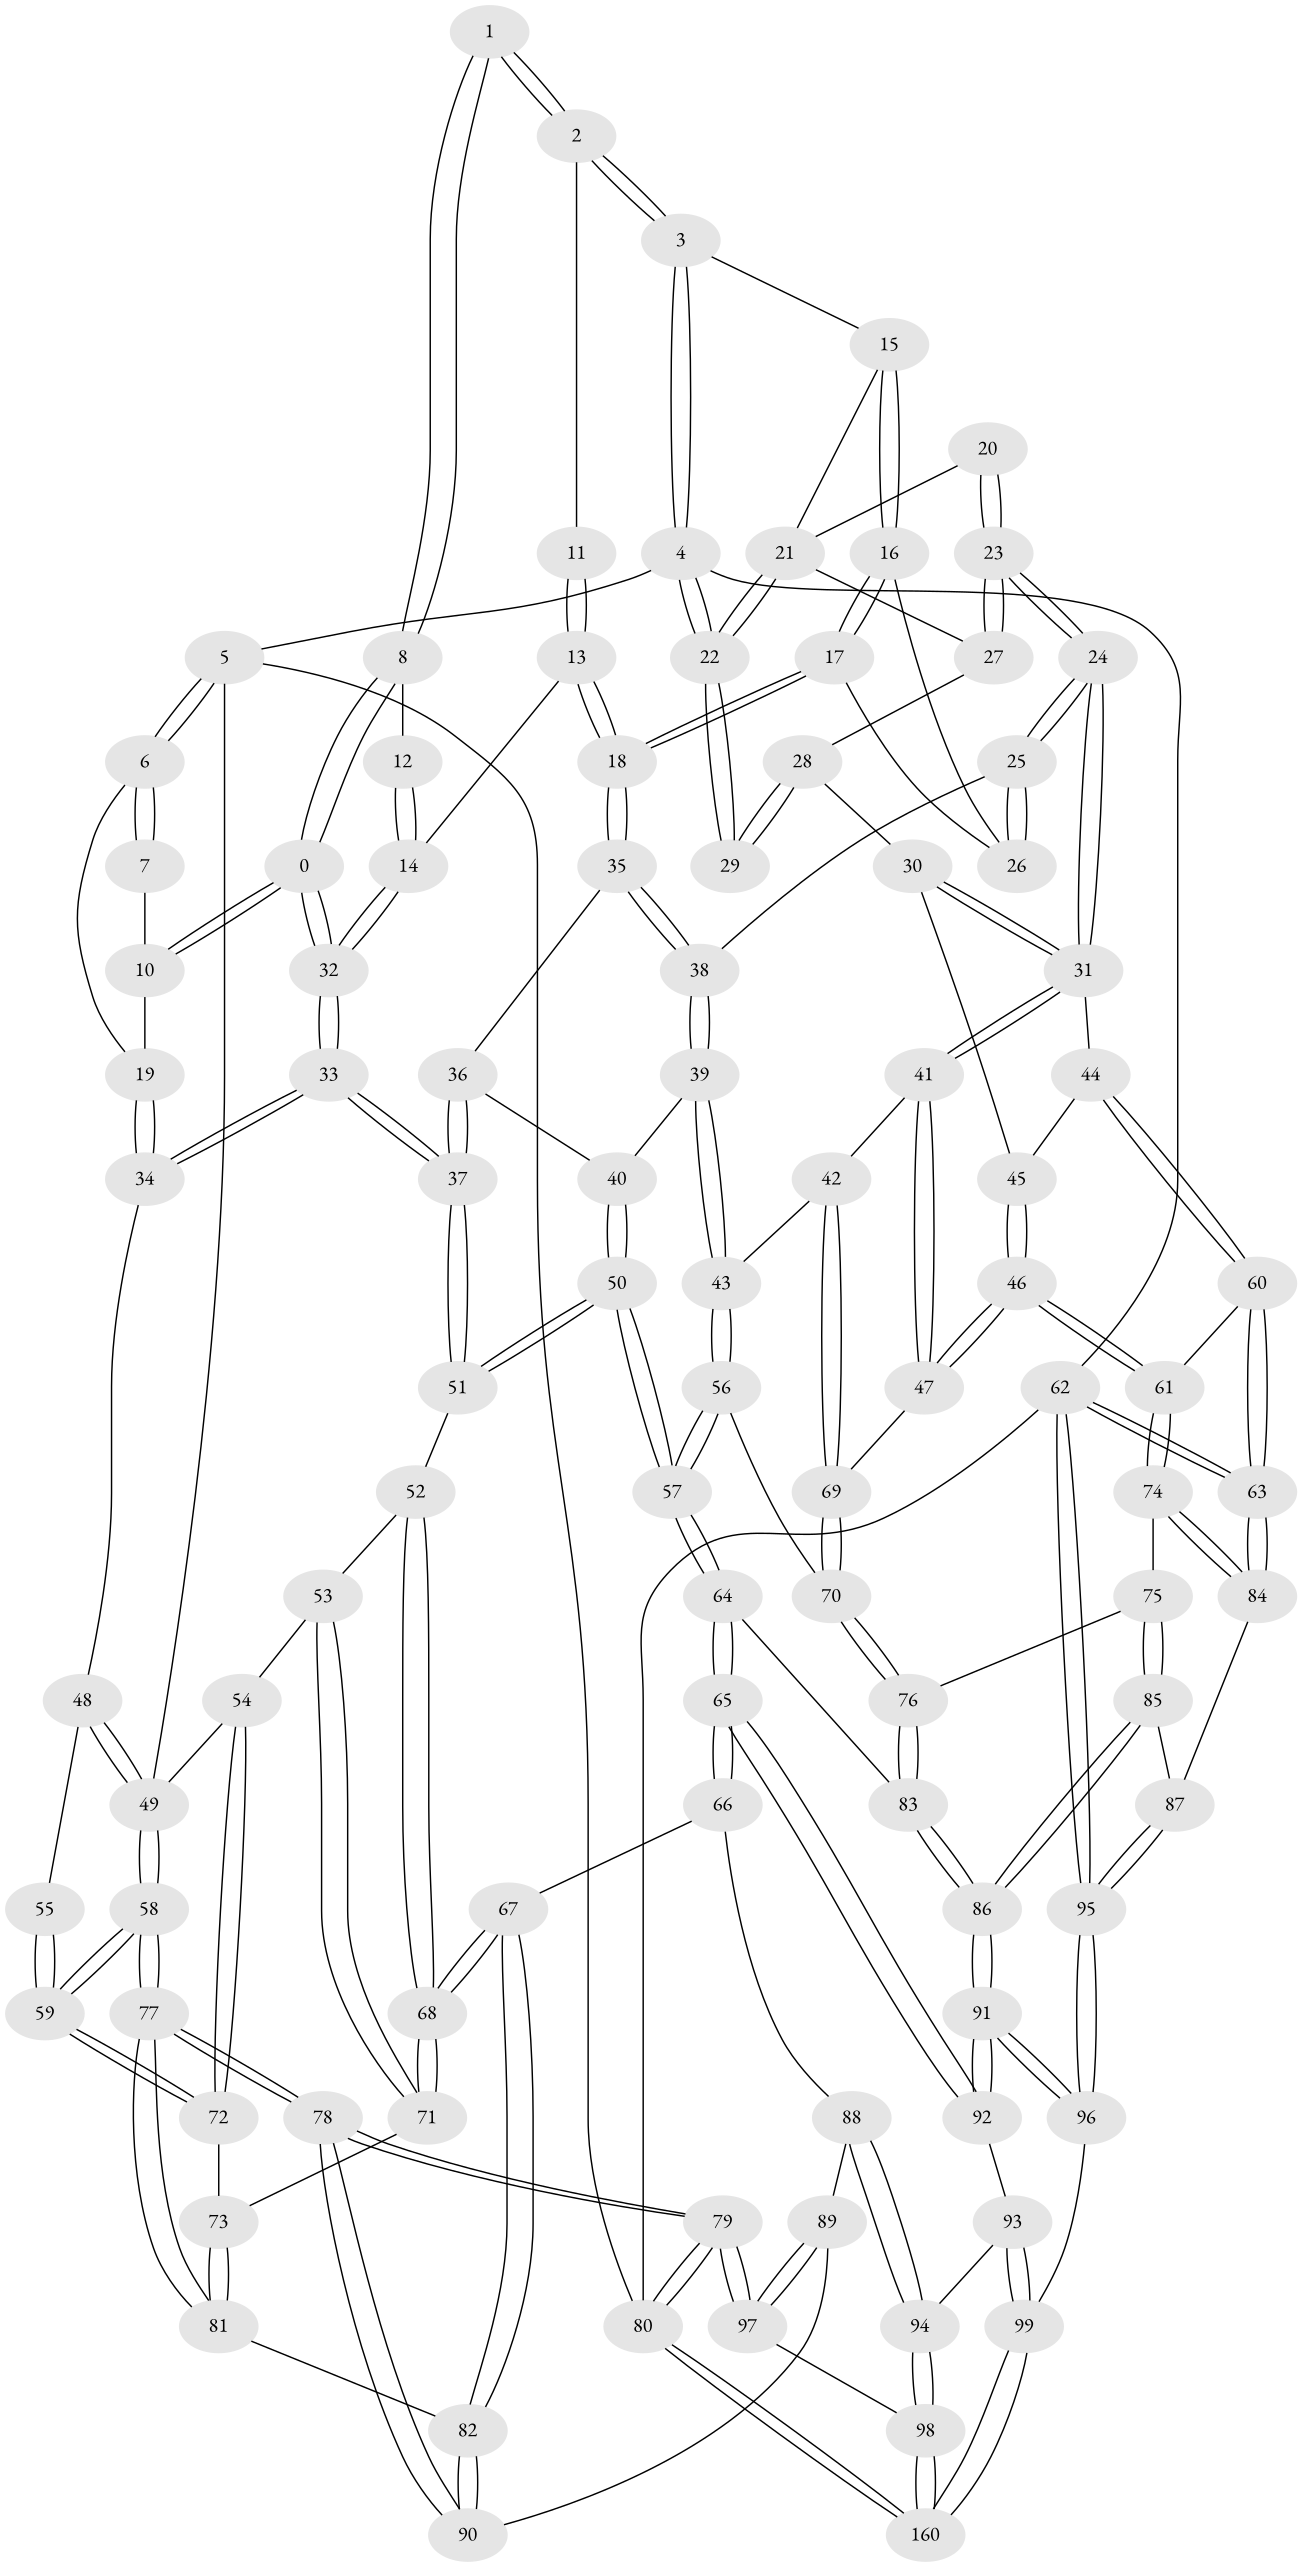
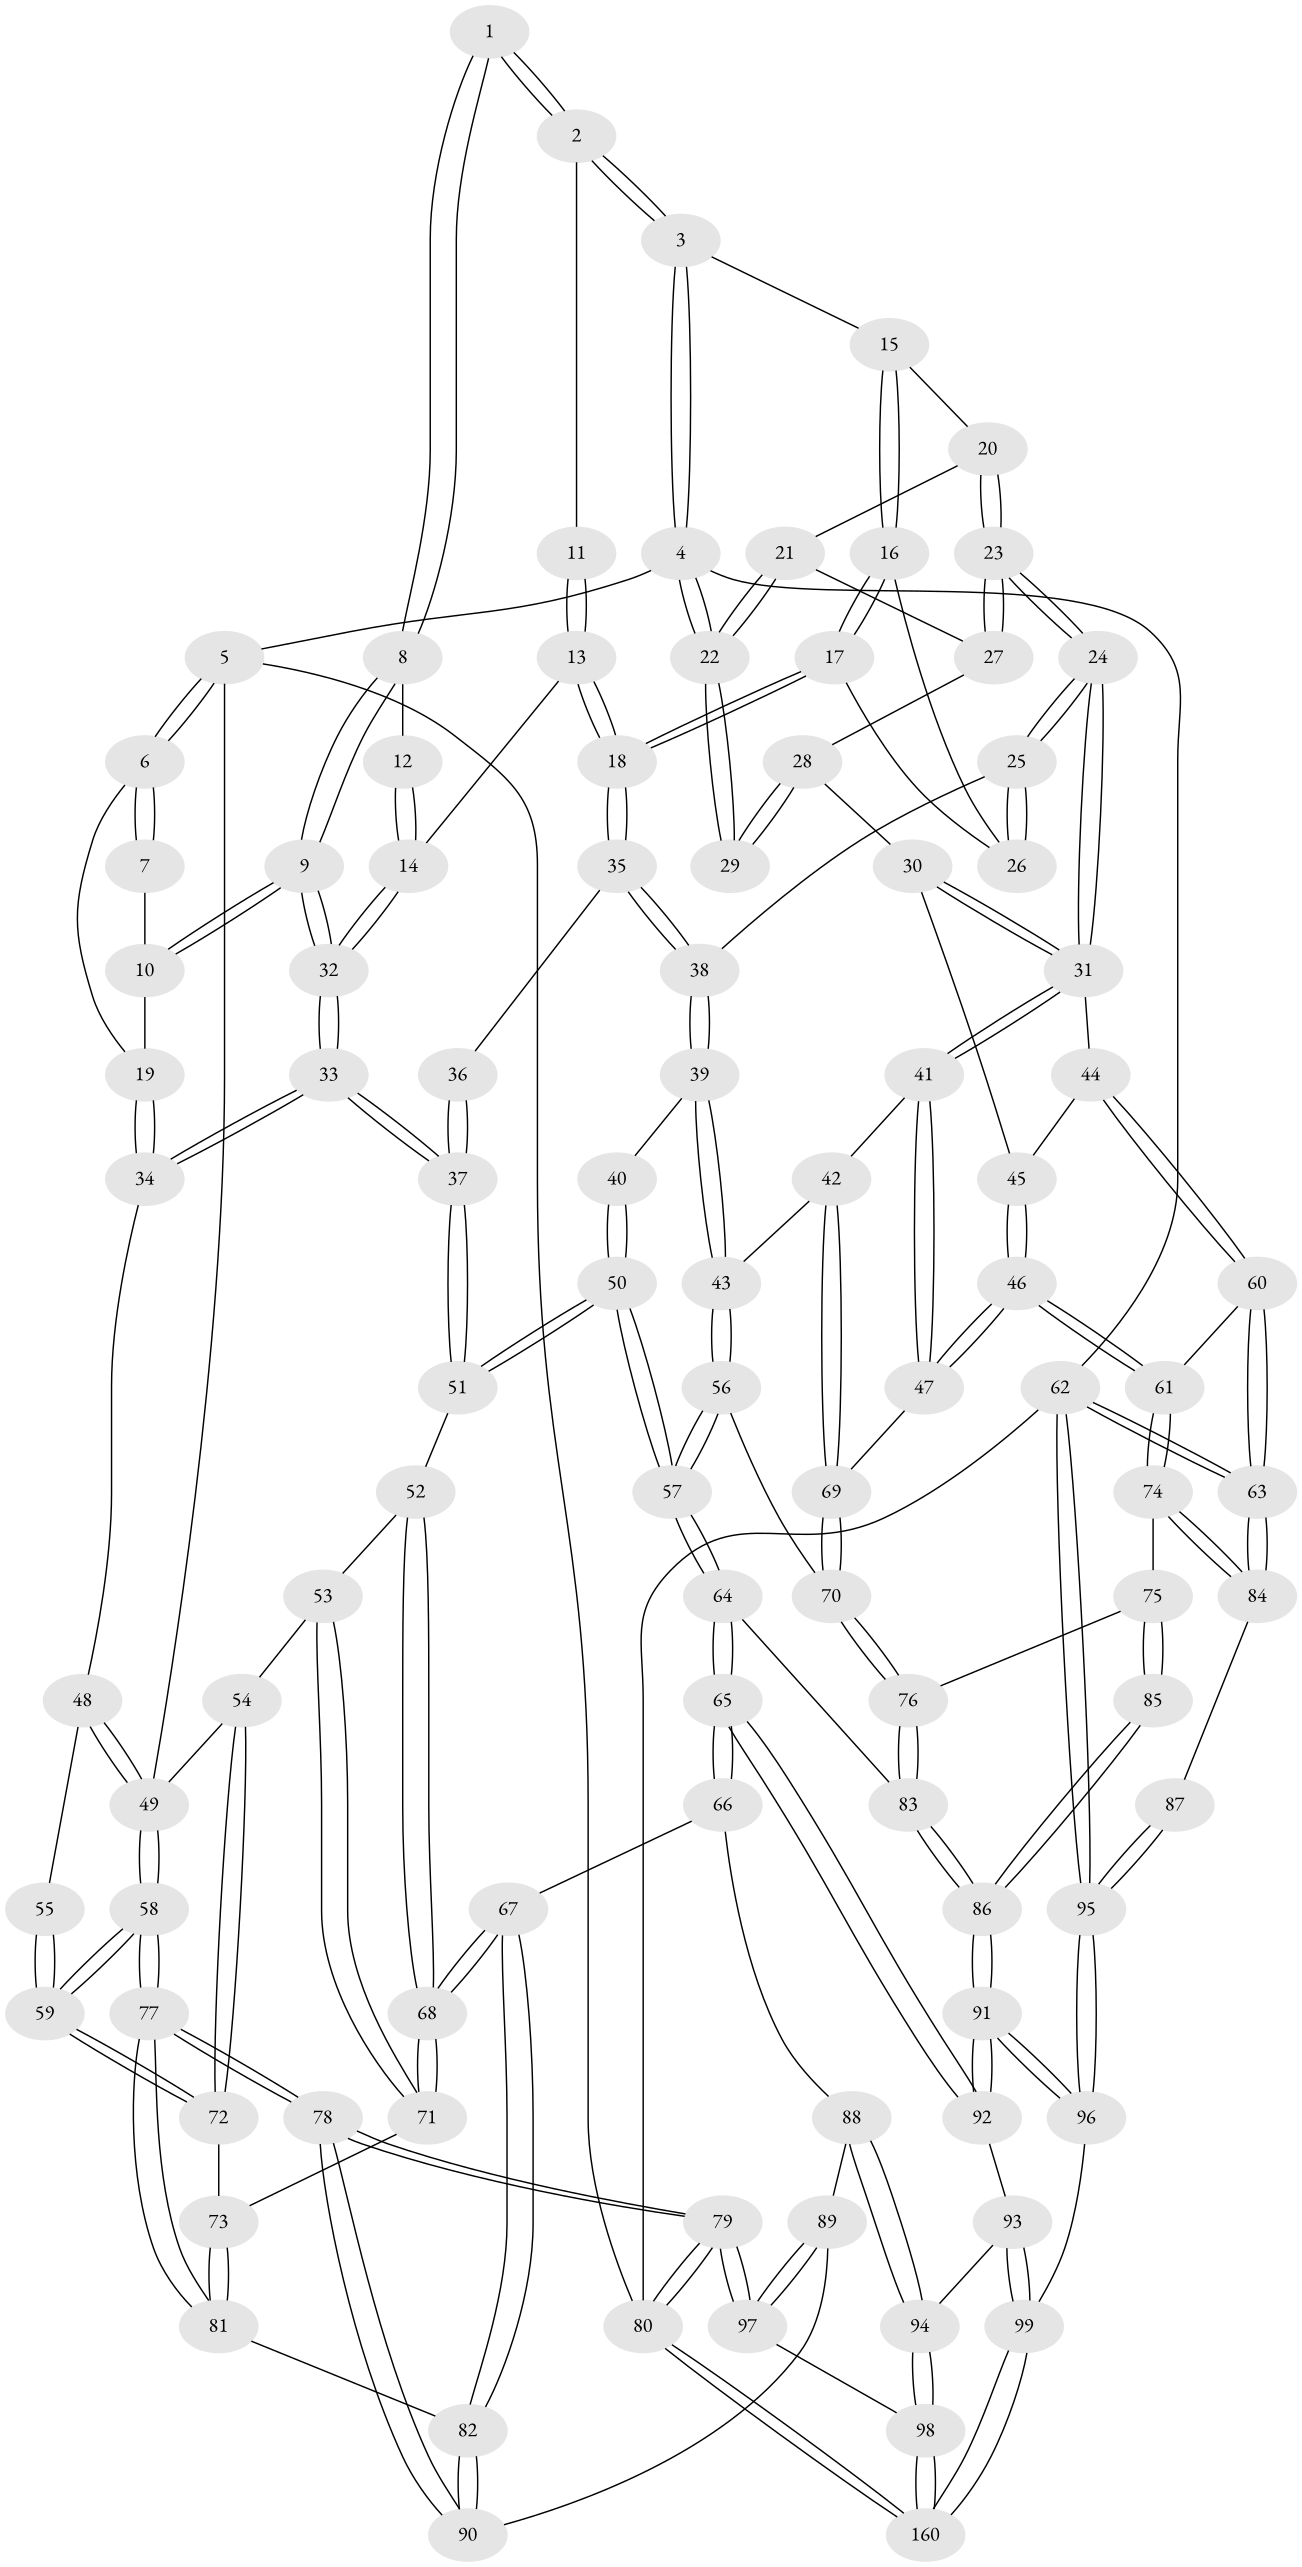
edge "15" -- "21": now "15" -- "20"
node "0": label "0" -> "9"
edge "36" -- "40": removed
edge "85" -- "87": removed
